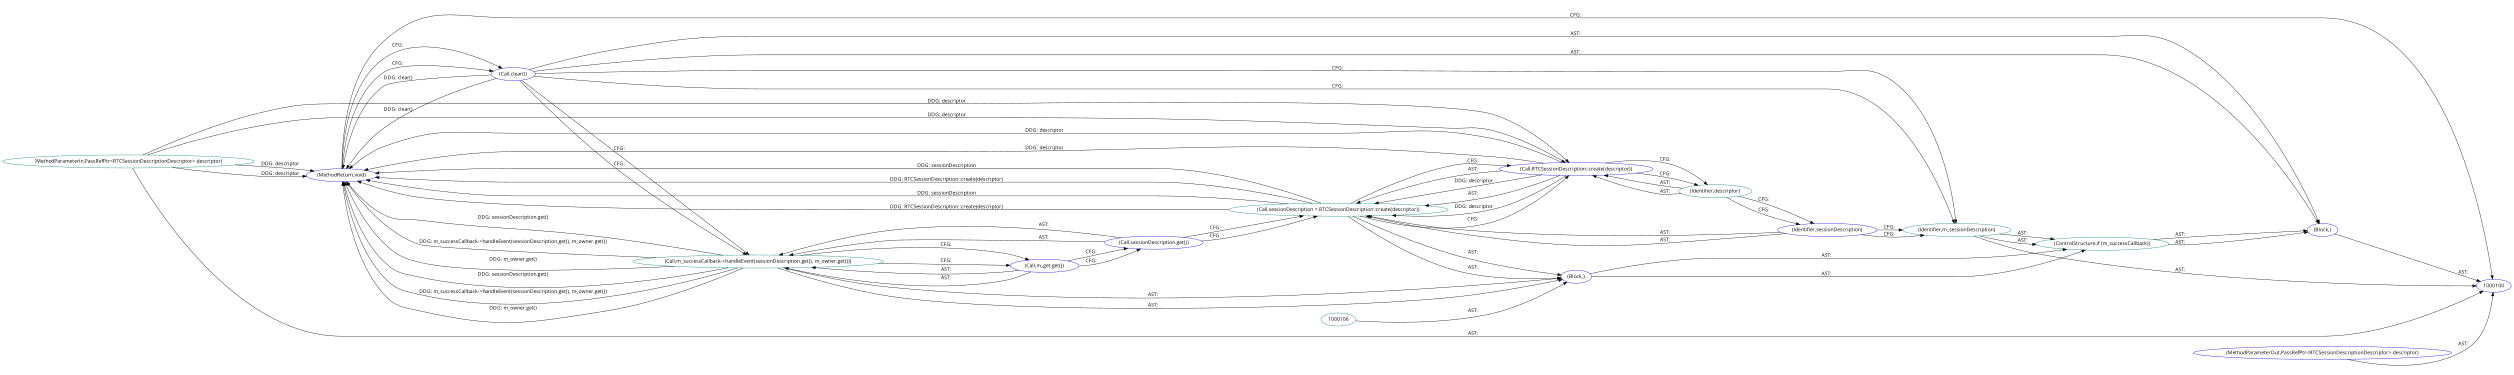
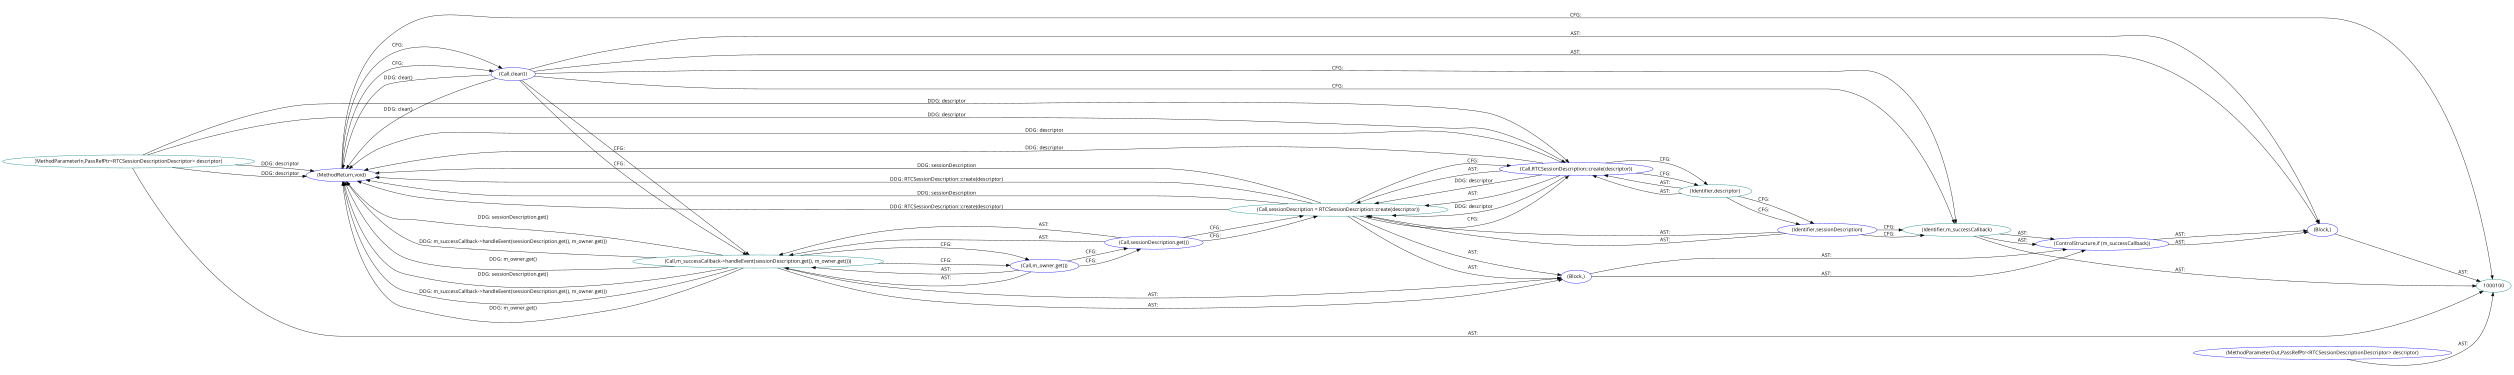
node "(Identifier,m_sessionDescription)": label "(Identifier,m_sessionDescription)" -> "(Identifier,m_successCallback)"
node "(ControlStructure,if (m_successCallback))": color teal -> blue
node "(Call,m_get.get())": label "(Call,m_get.get())" -> "(Call,m_owner.get())"
node "1000100": color blue -> teal
node "1000106": removed
